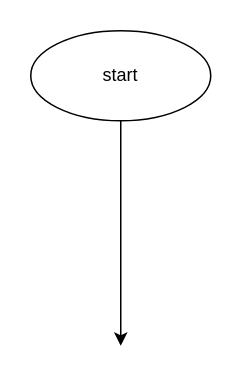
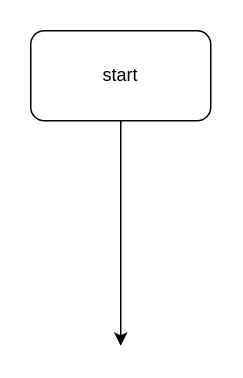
node "start": shape ellipse -> rounded rectangle
